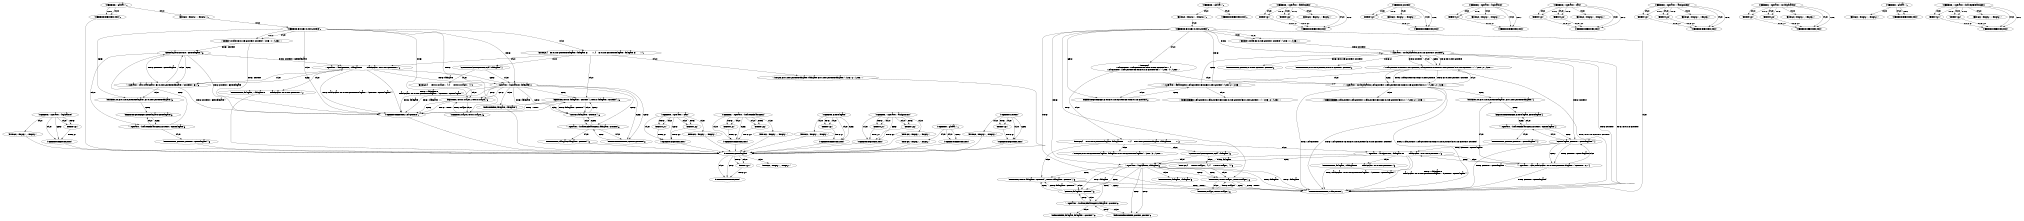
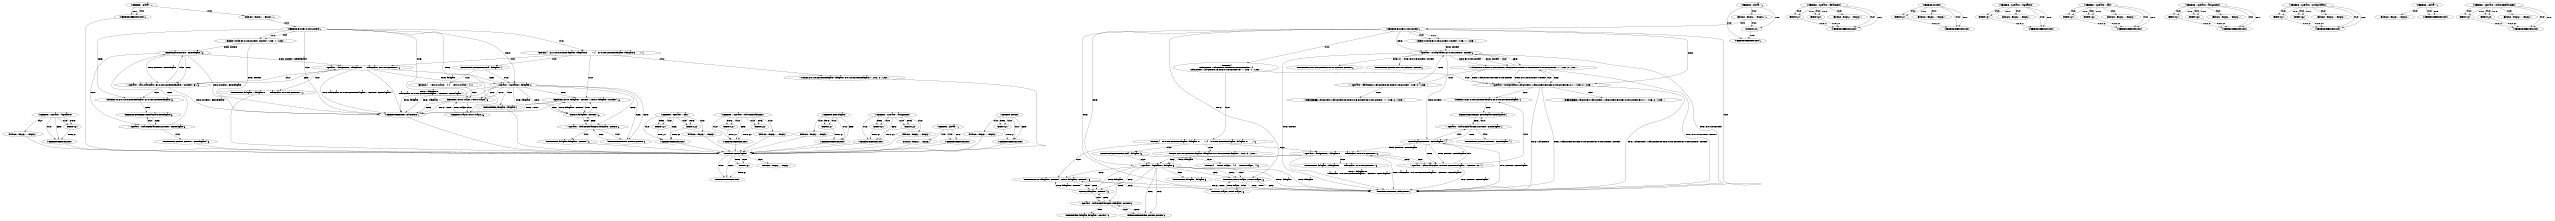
node "(UNKNOWN,,)": added
node "(FIELD_IDENTIFIER,FromBrowserContext,FromBrowserContext)": removed
